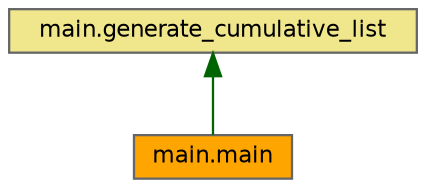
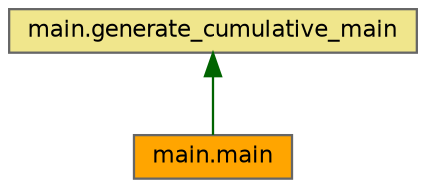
node "main.generate_cumulative_list": label "main.generate_cumulative_list" -> "main.generate_cumulative_main"
